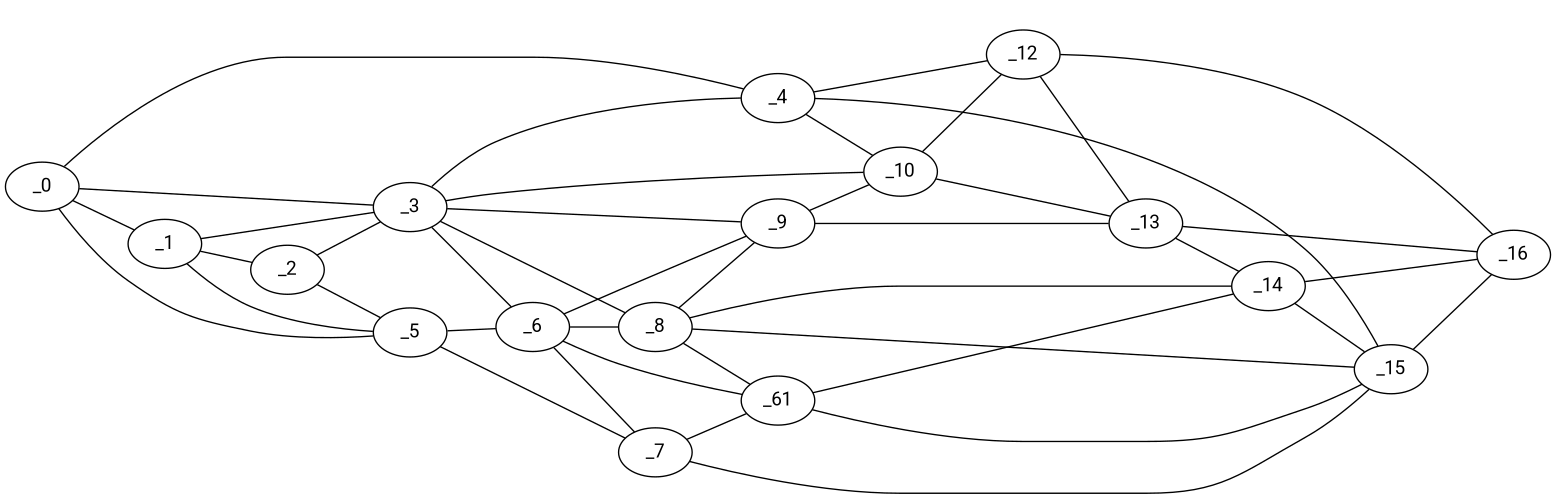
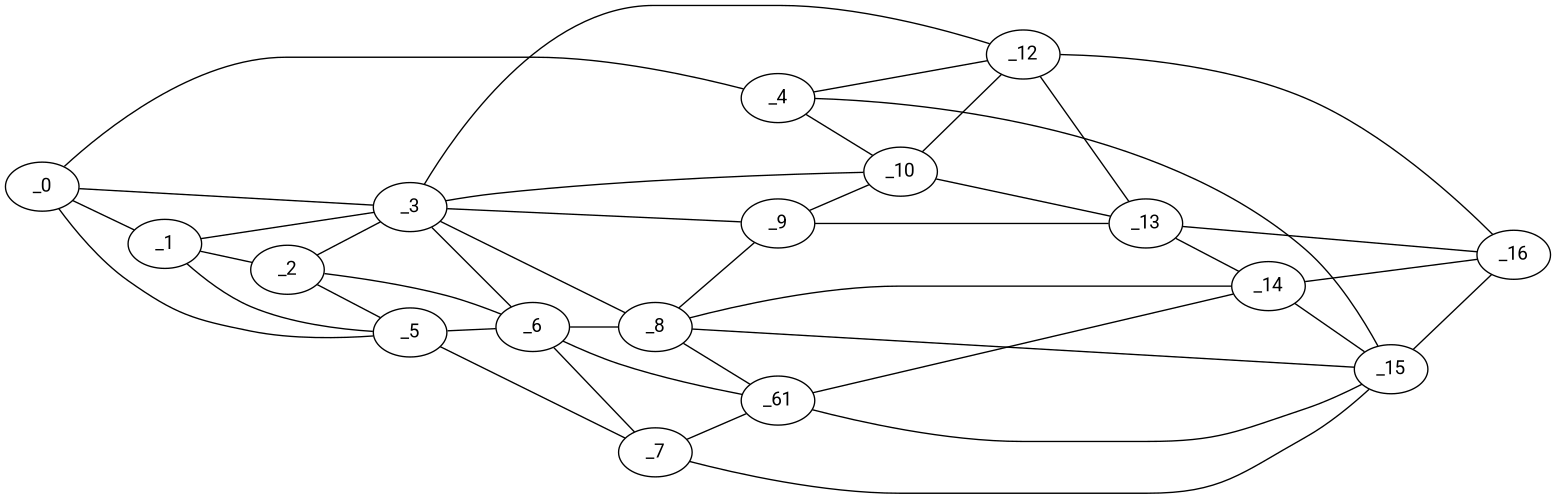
edge "_4" -- "_3": now "_12" -- "_3"
edge "_9" -- "_6": now "_2" -- "_6"
